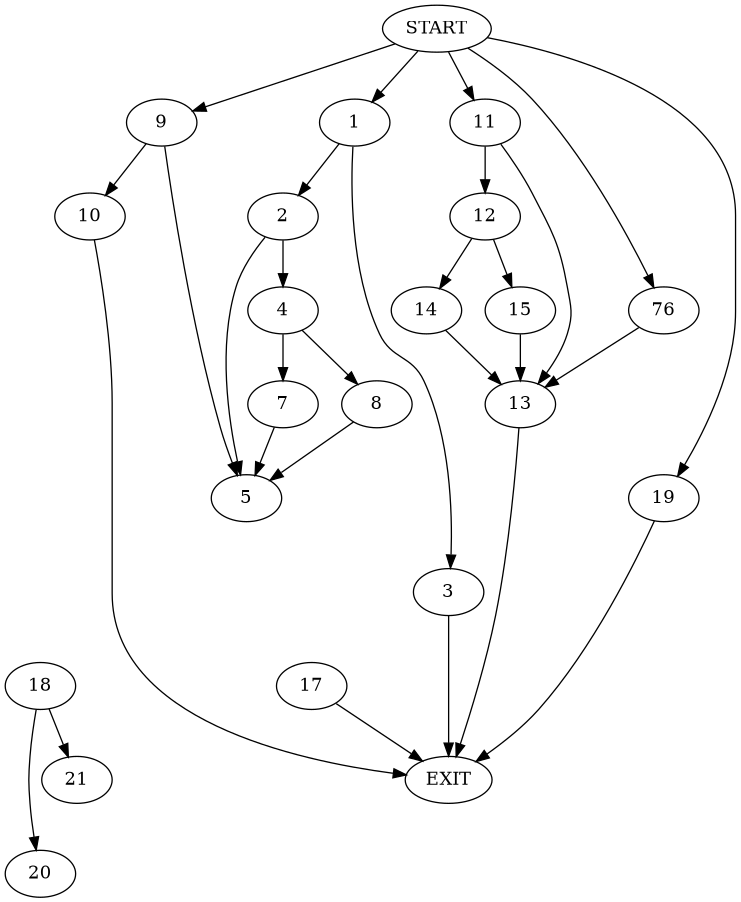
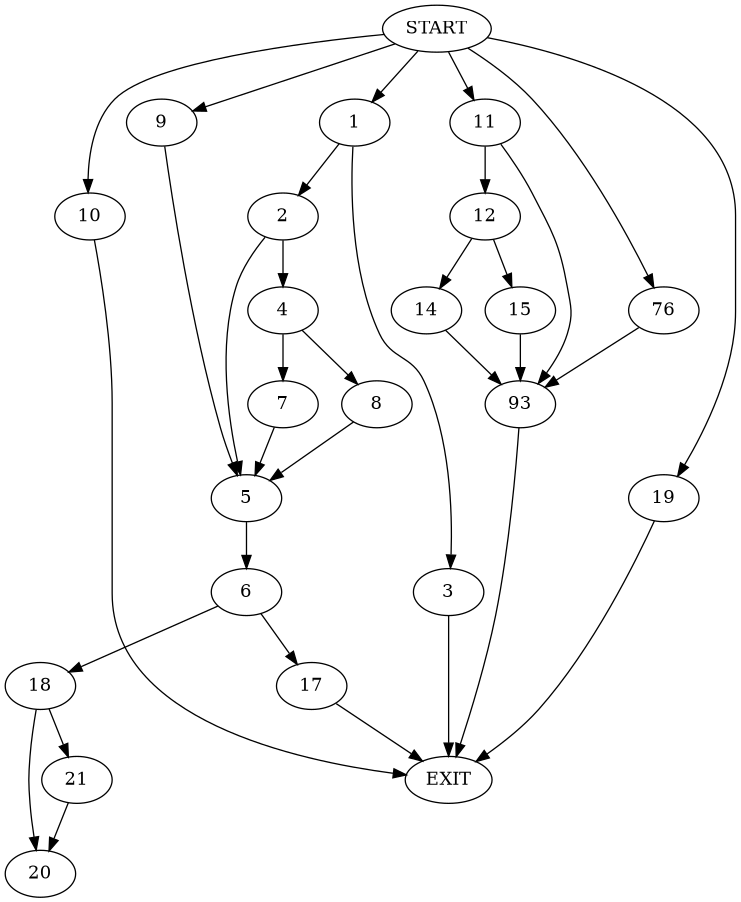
edge "9" -> "10": now "START" -> "10"
node "13": label "13" -> "93"
node "6": added
edge "21" -> "20": added
